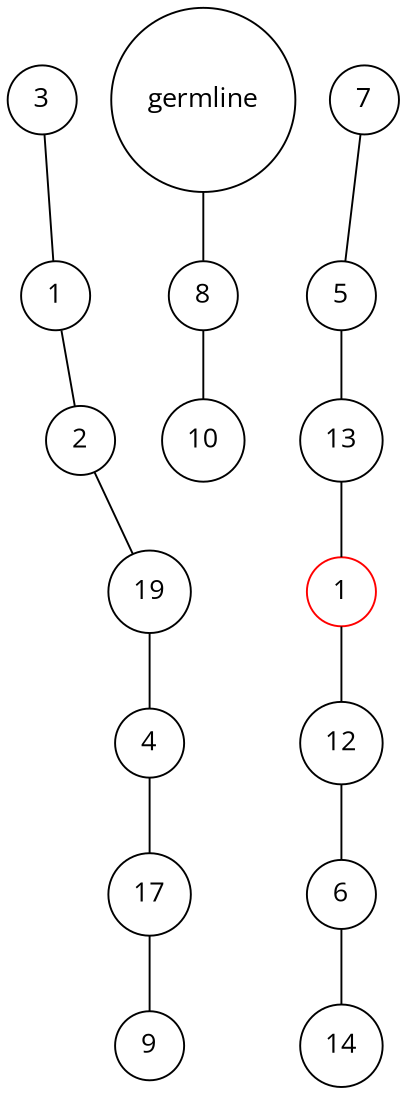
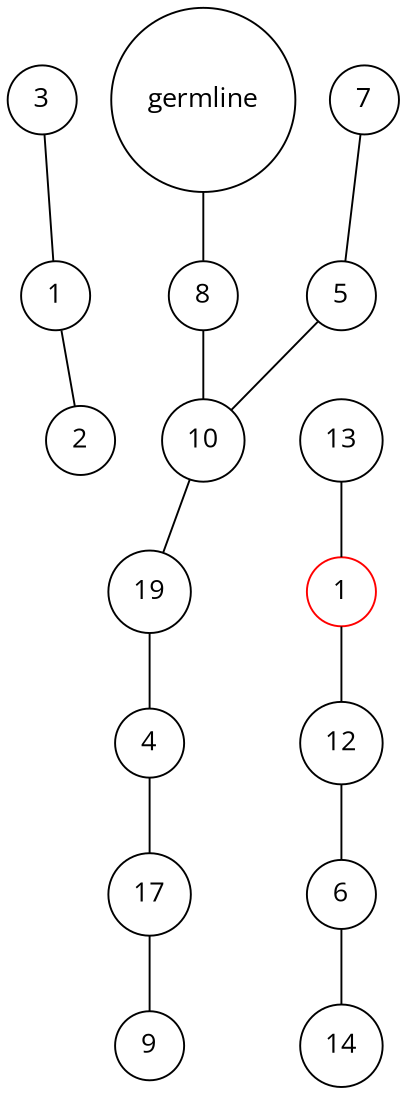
edge "5" -- "13": now "5" -- "10"
edge "2" -- "19": now "10" -- "19"
